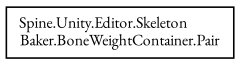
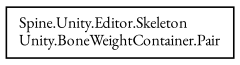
node "Spine.Unity.Editor.Skeleton Baker.BoneWeightContainer.Pair": label "Spine.Unity.Editor.Skeleton Baker.BoneWeightContainer.Pair" -> "Spine.Unity.Editor.Skeleton Unity.BoneWeightContainer.Pair"
